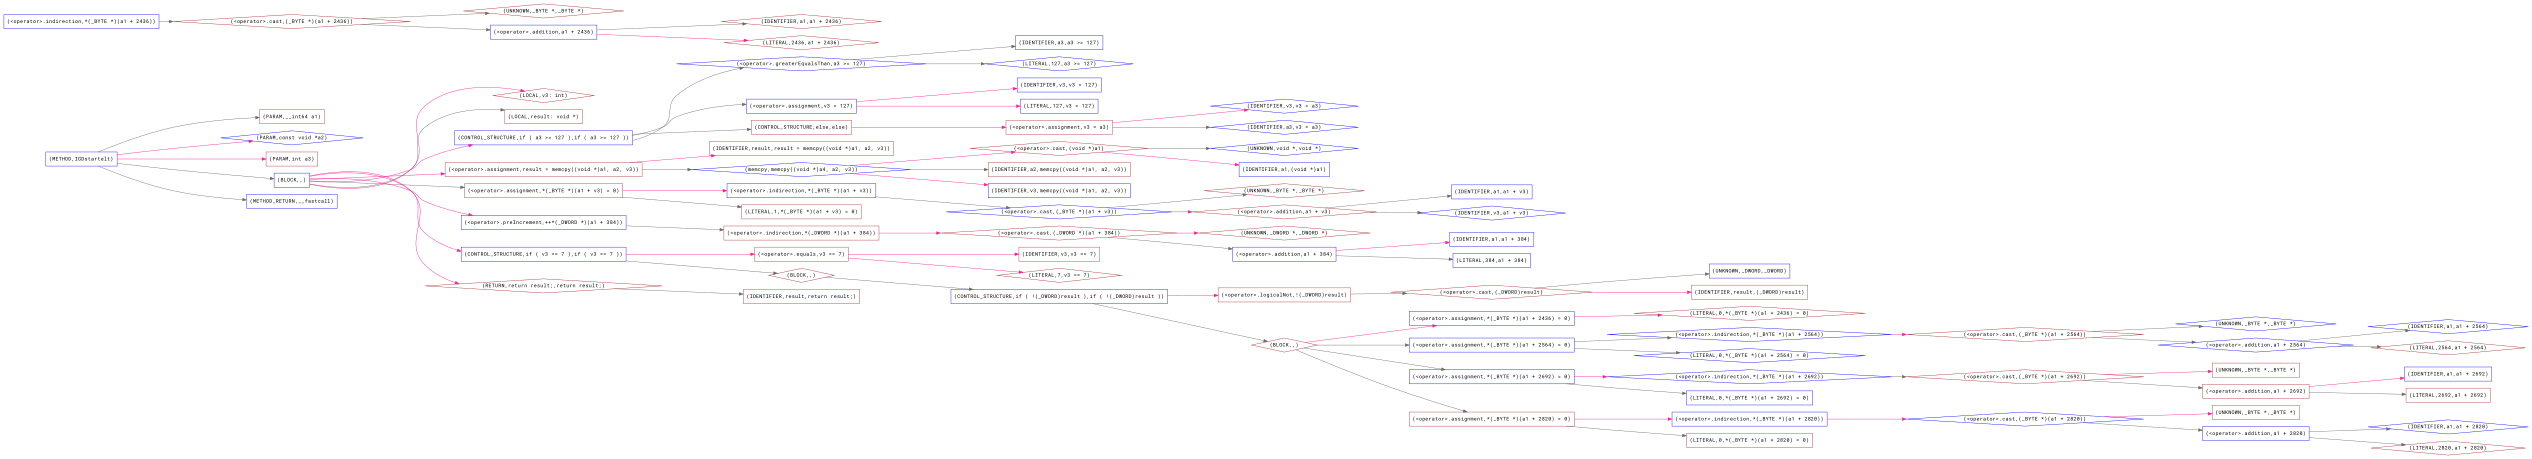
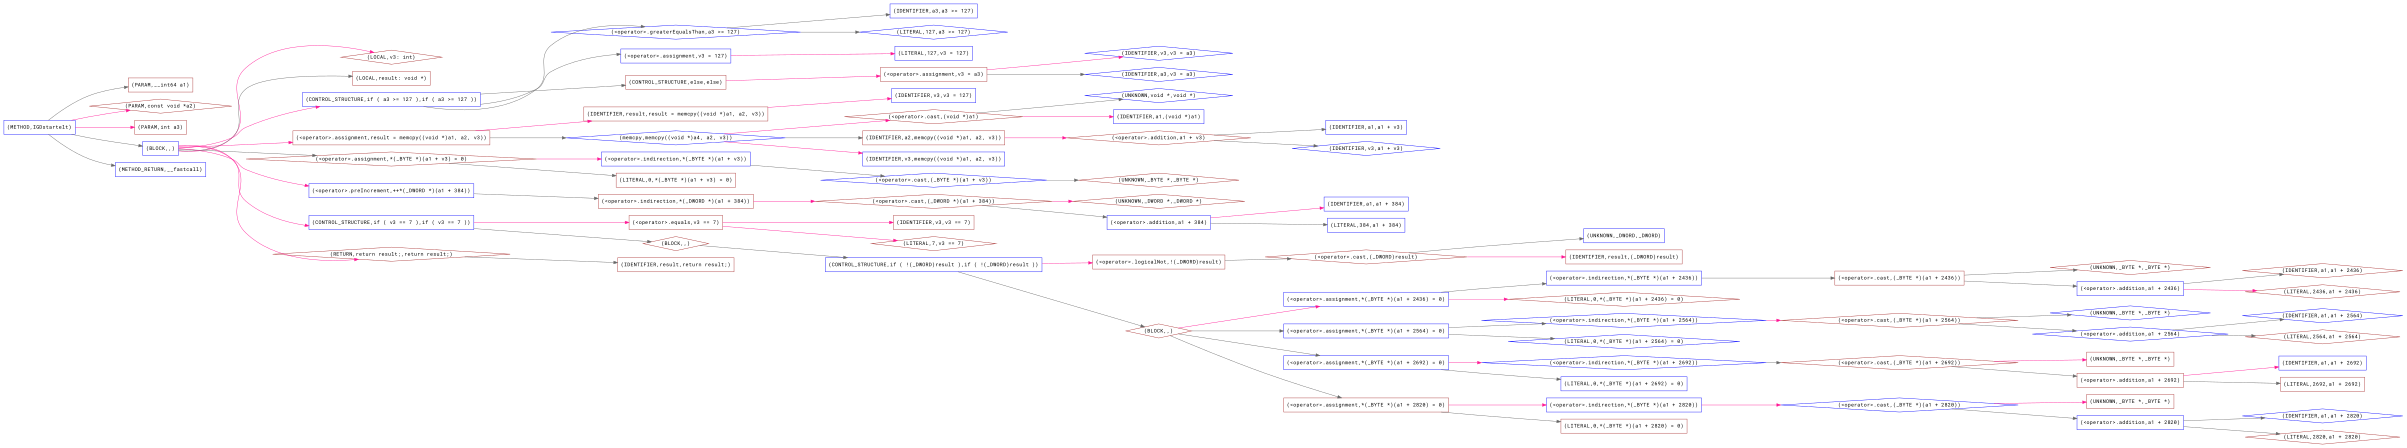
node "(<operator>.cast,(_BYTE *)(a1 + 2436))": shape diamond -> box
edge "(<operator>.assignment,v3 = 127)" -> "(IDENTIFIER,v3,v3 = 127)": now "(IDENTIFIER,result,result = memcpy((void *)a1, a2, v3))" -> "(IDENTIFIER,v3,v3 = 127)"
node "(PARAM,const void *a2)": color blue -> brown
node "(<operator>.assignment,*(_BYTE *)(a1 + v3) = 0)": shape box -> diamond
node "(LITERAL,1,*(_BYTE *)(a1 + v3) = 0)": label "(LITERAL,1,*(_BYTE *)(a1 + v3) = 0)" -> "(LITERAL,0,*(_BYTE *)(a1 + v3) = 0)"
edge "(<operator>.cast,(_BYTE *)(a1 + v3))" -> "(<operator>.addition,a1 + v3)": now "(IDENTIFIER,a2,memcpy((void *)a1, a2, v3))" -> "(<operator>.addition,a1 + v3)"
edge "(<operator>.assignment,*(_BYTE *)(a1 + 2436) = 0)" -> "(<operator>.indirection,*(_BYTE *)(a1 + 2436))": added
